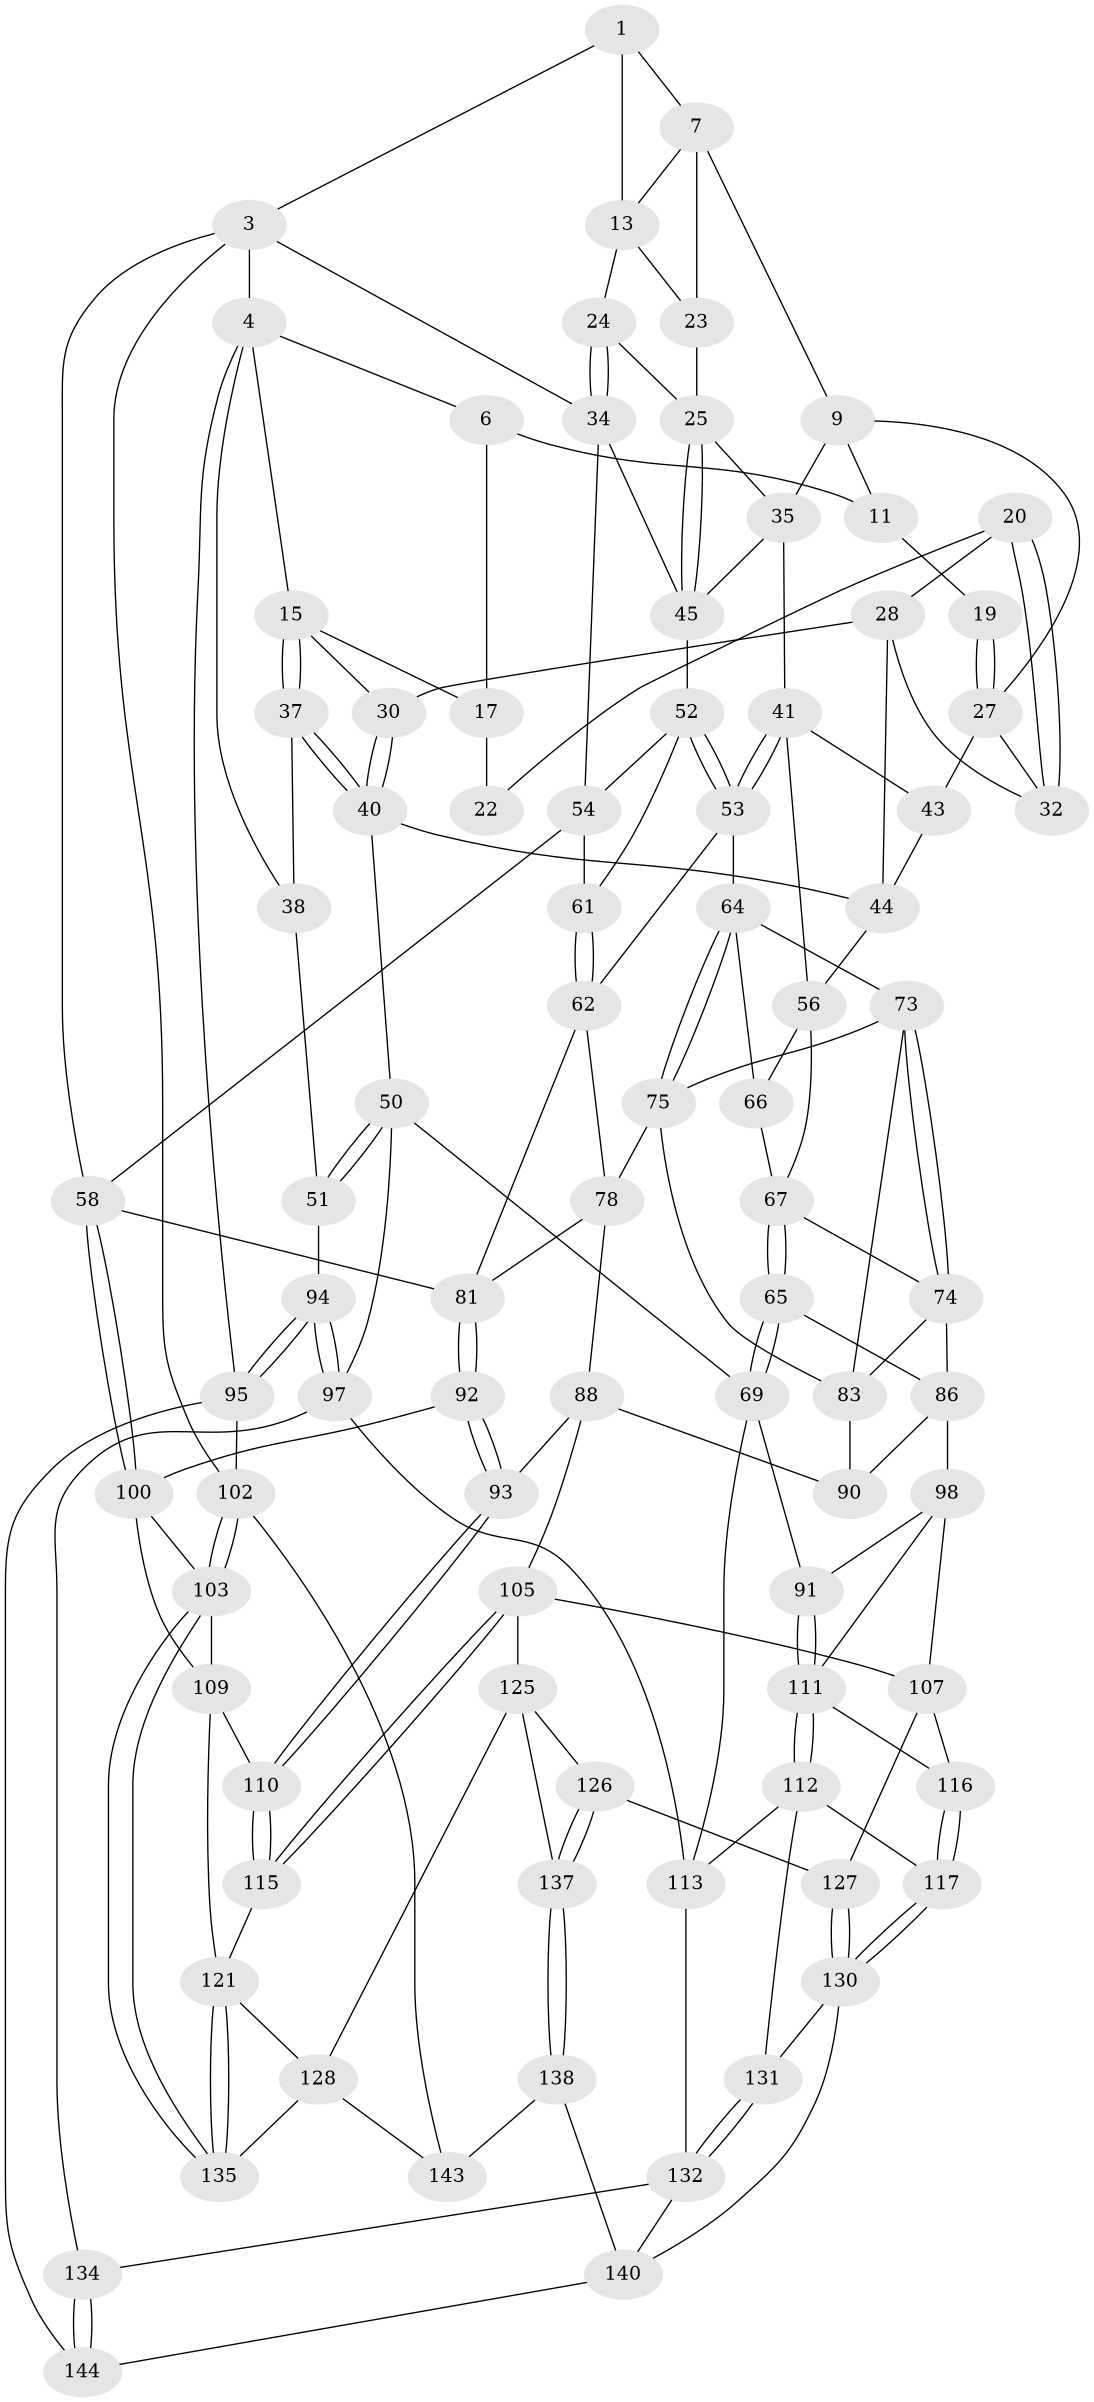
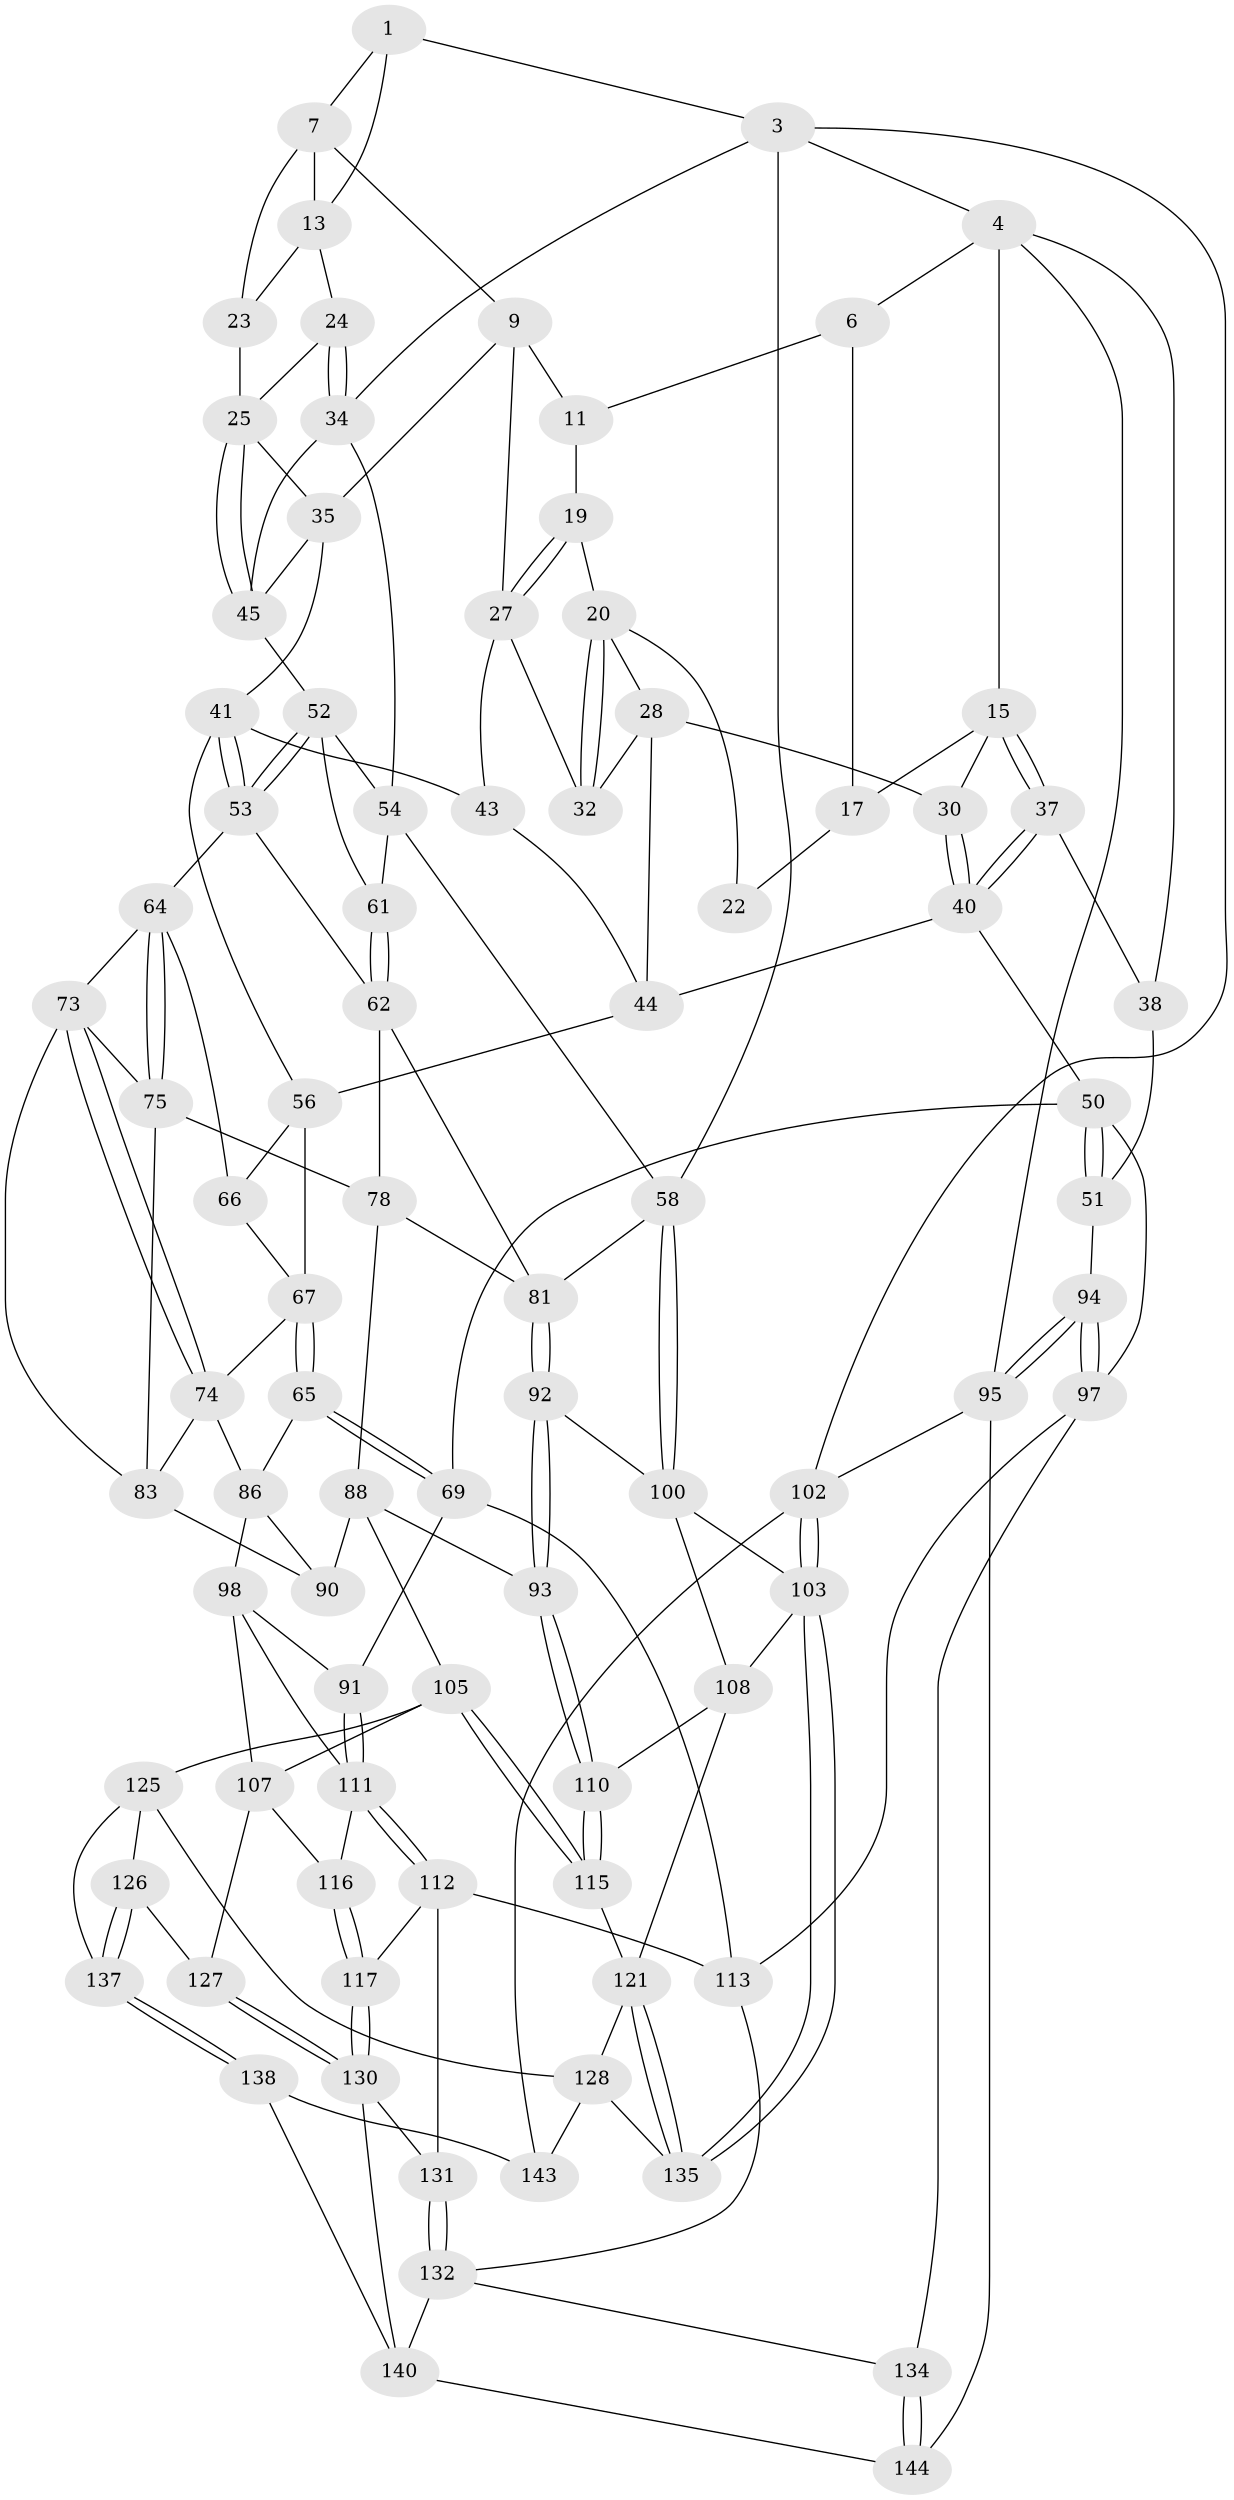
edge "19" -- "20": added
node "109": label "109" -> "108"
